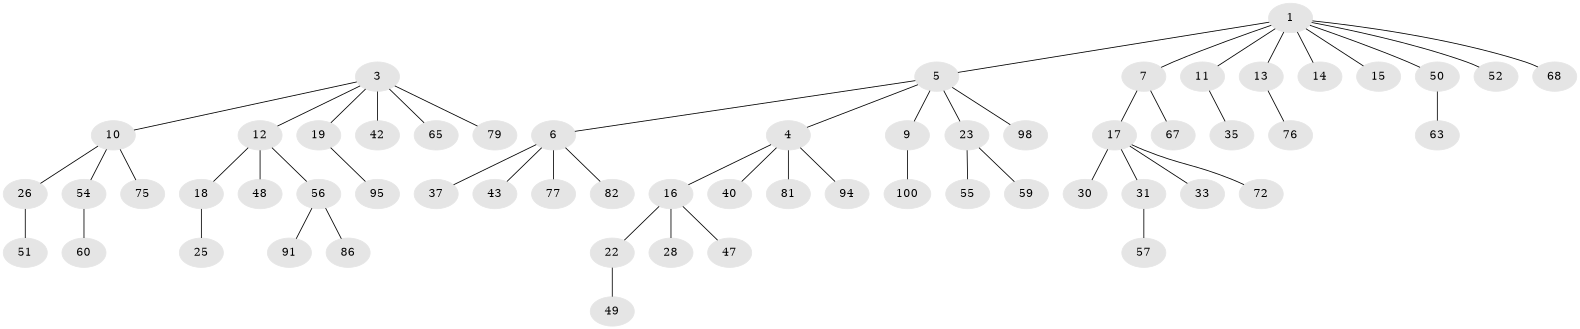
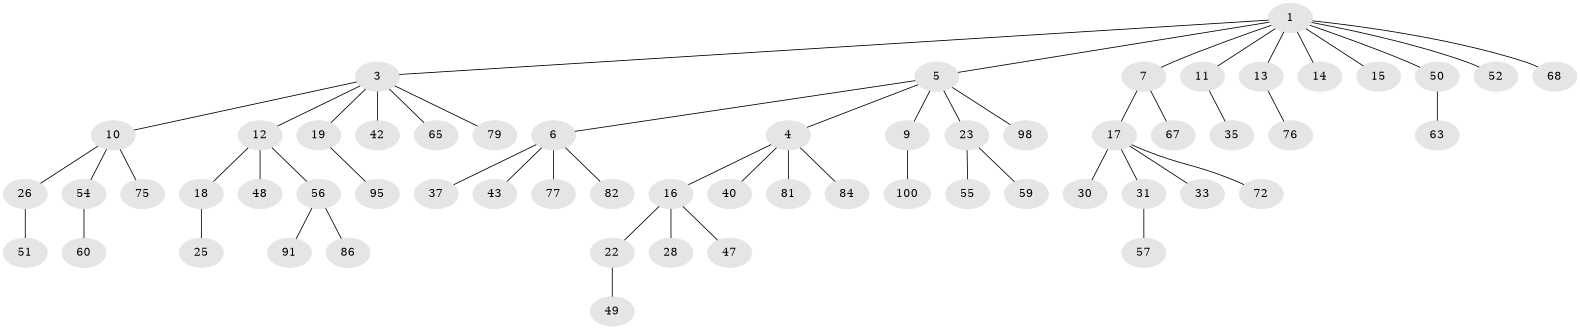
edge "1" -- "3": added
node "94": label "94" -> "84"
